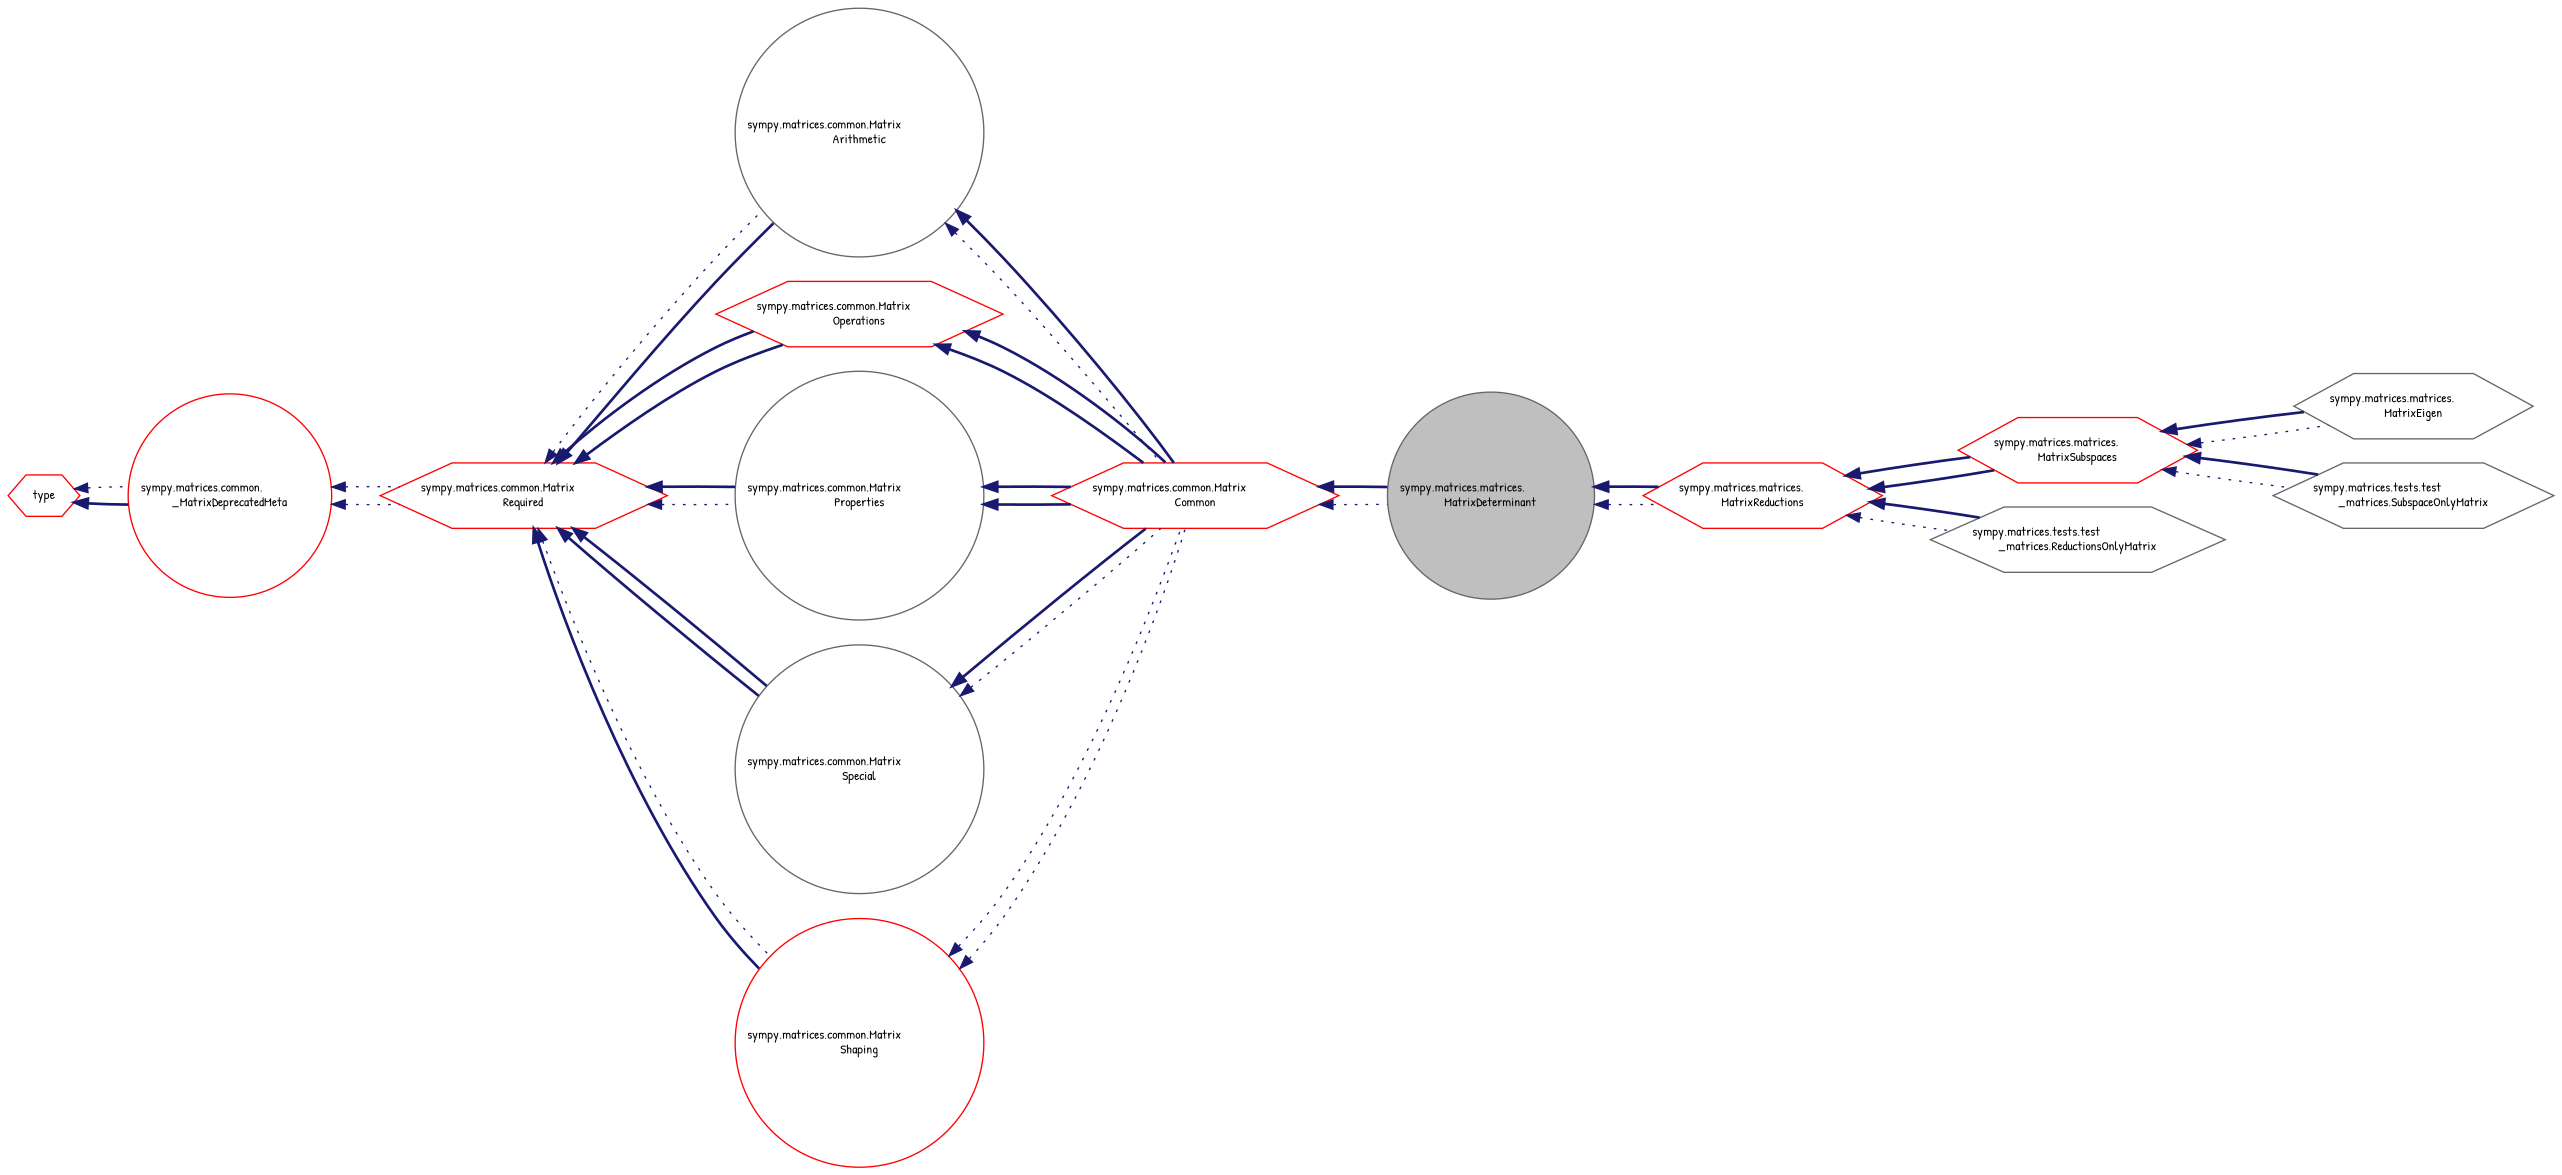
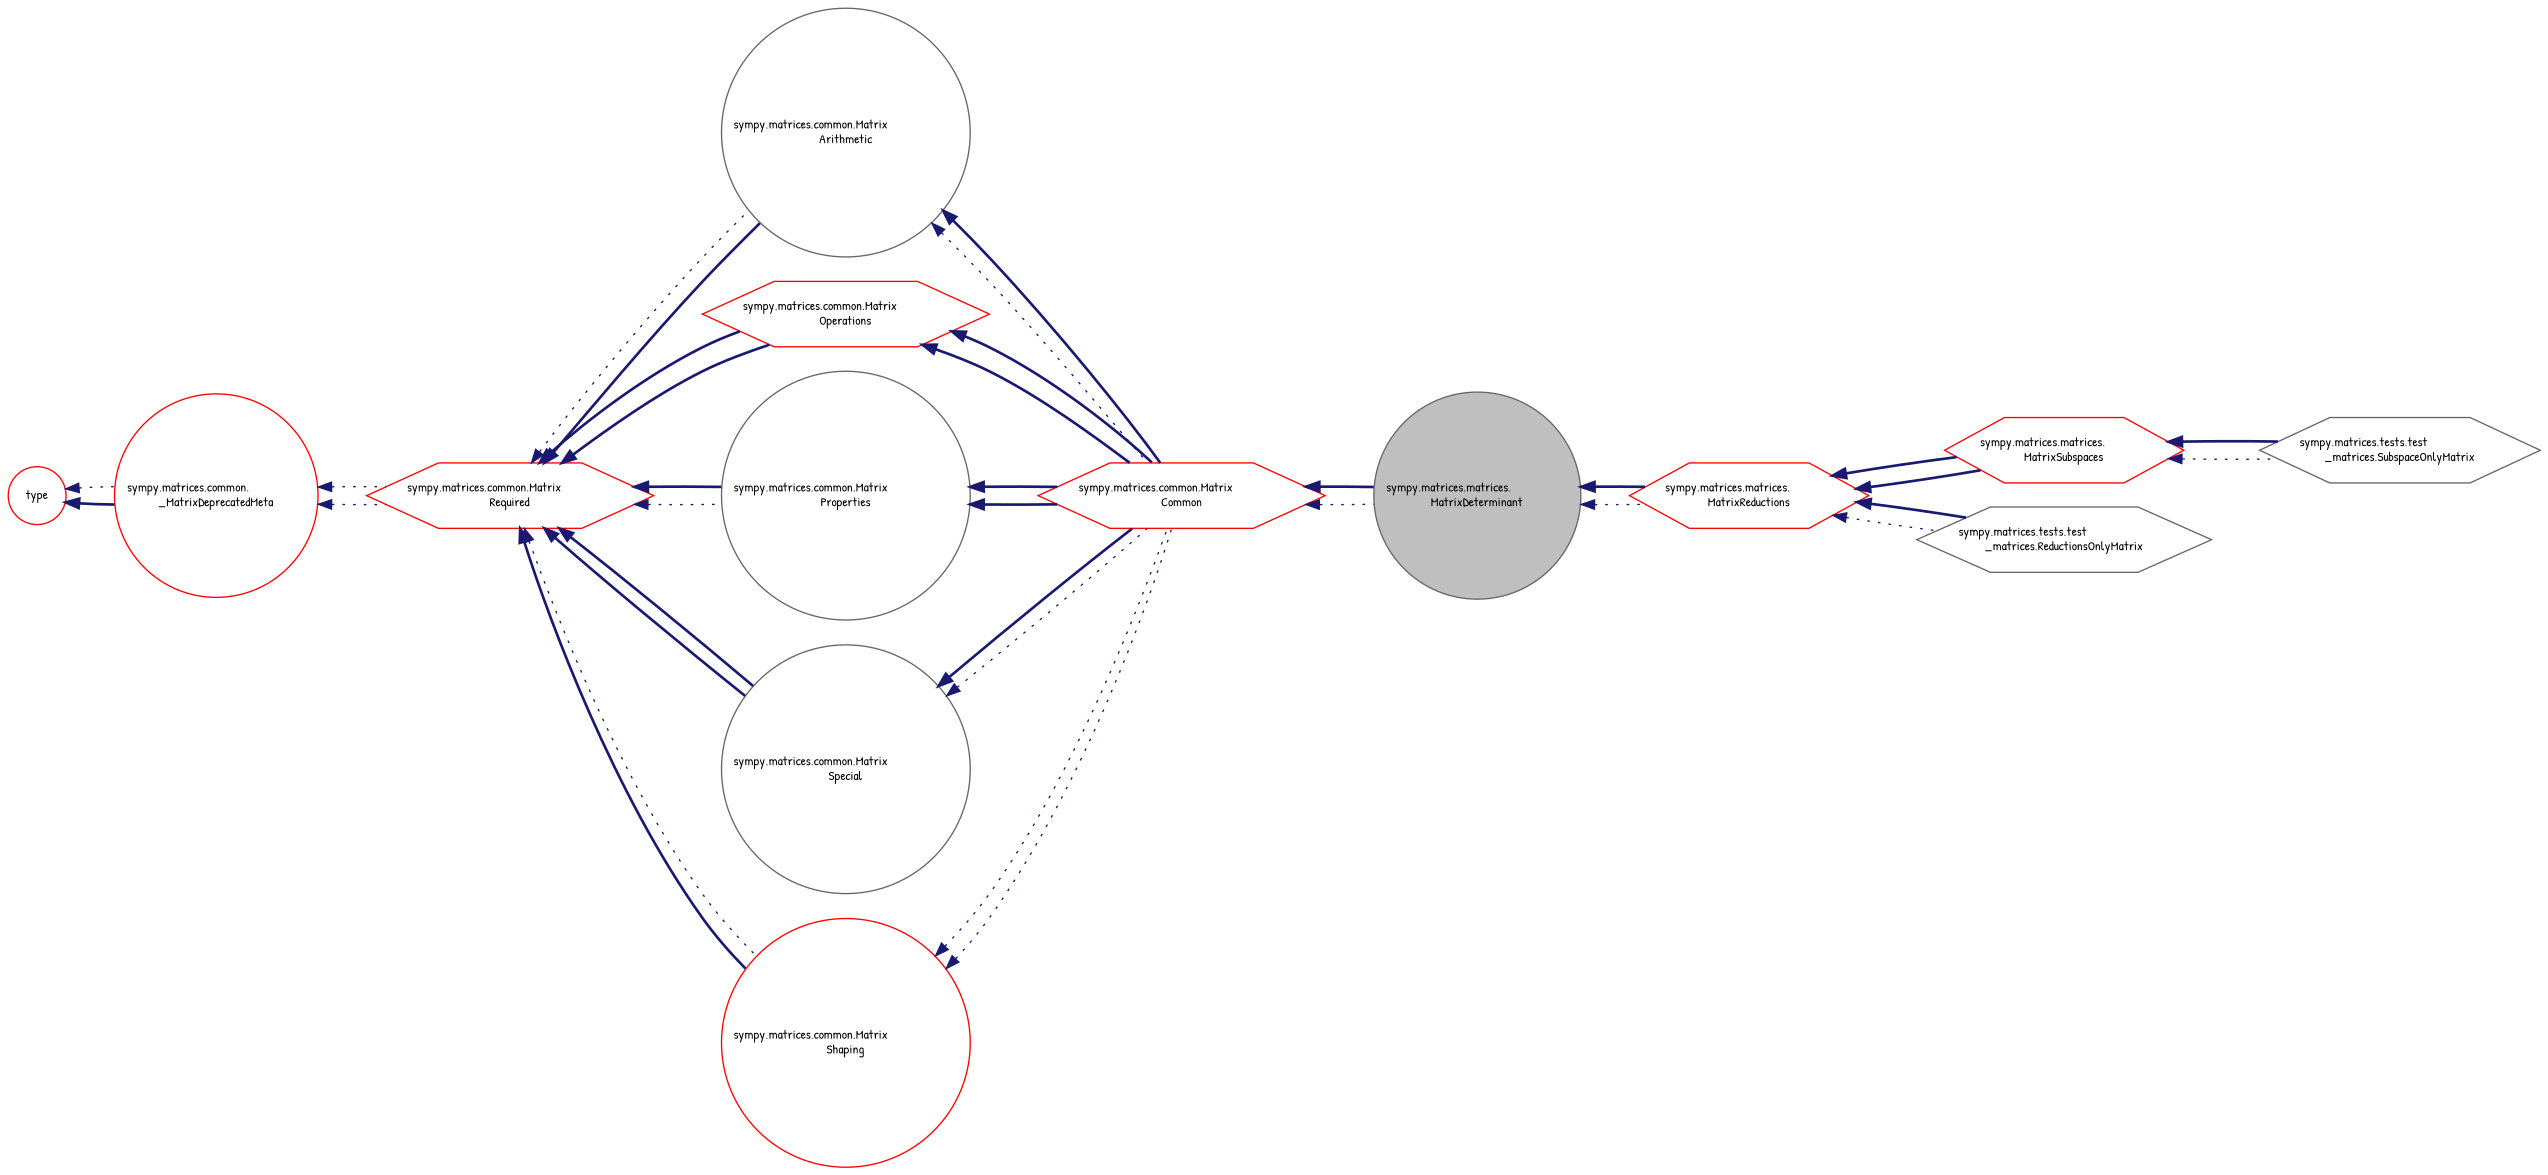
node "sympy.matrices.matrices. MatrixEigen": removed
node "type": shape hexagon -> circle
